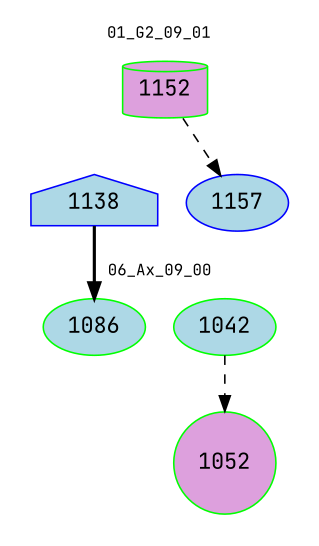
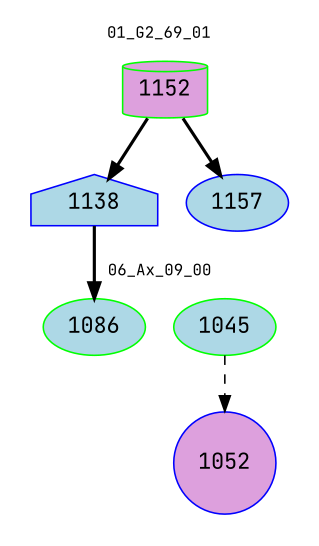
cluster "01_G2_09_01": label "01_G2_09_01" -> "01_G2_69_01"
edge "1152" -> "1157": style dashed -> bold
edge "1152" -> "1138": added
node "1042": label "1042" -> "1045"
node "1052": color green -> blue
